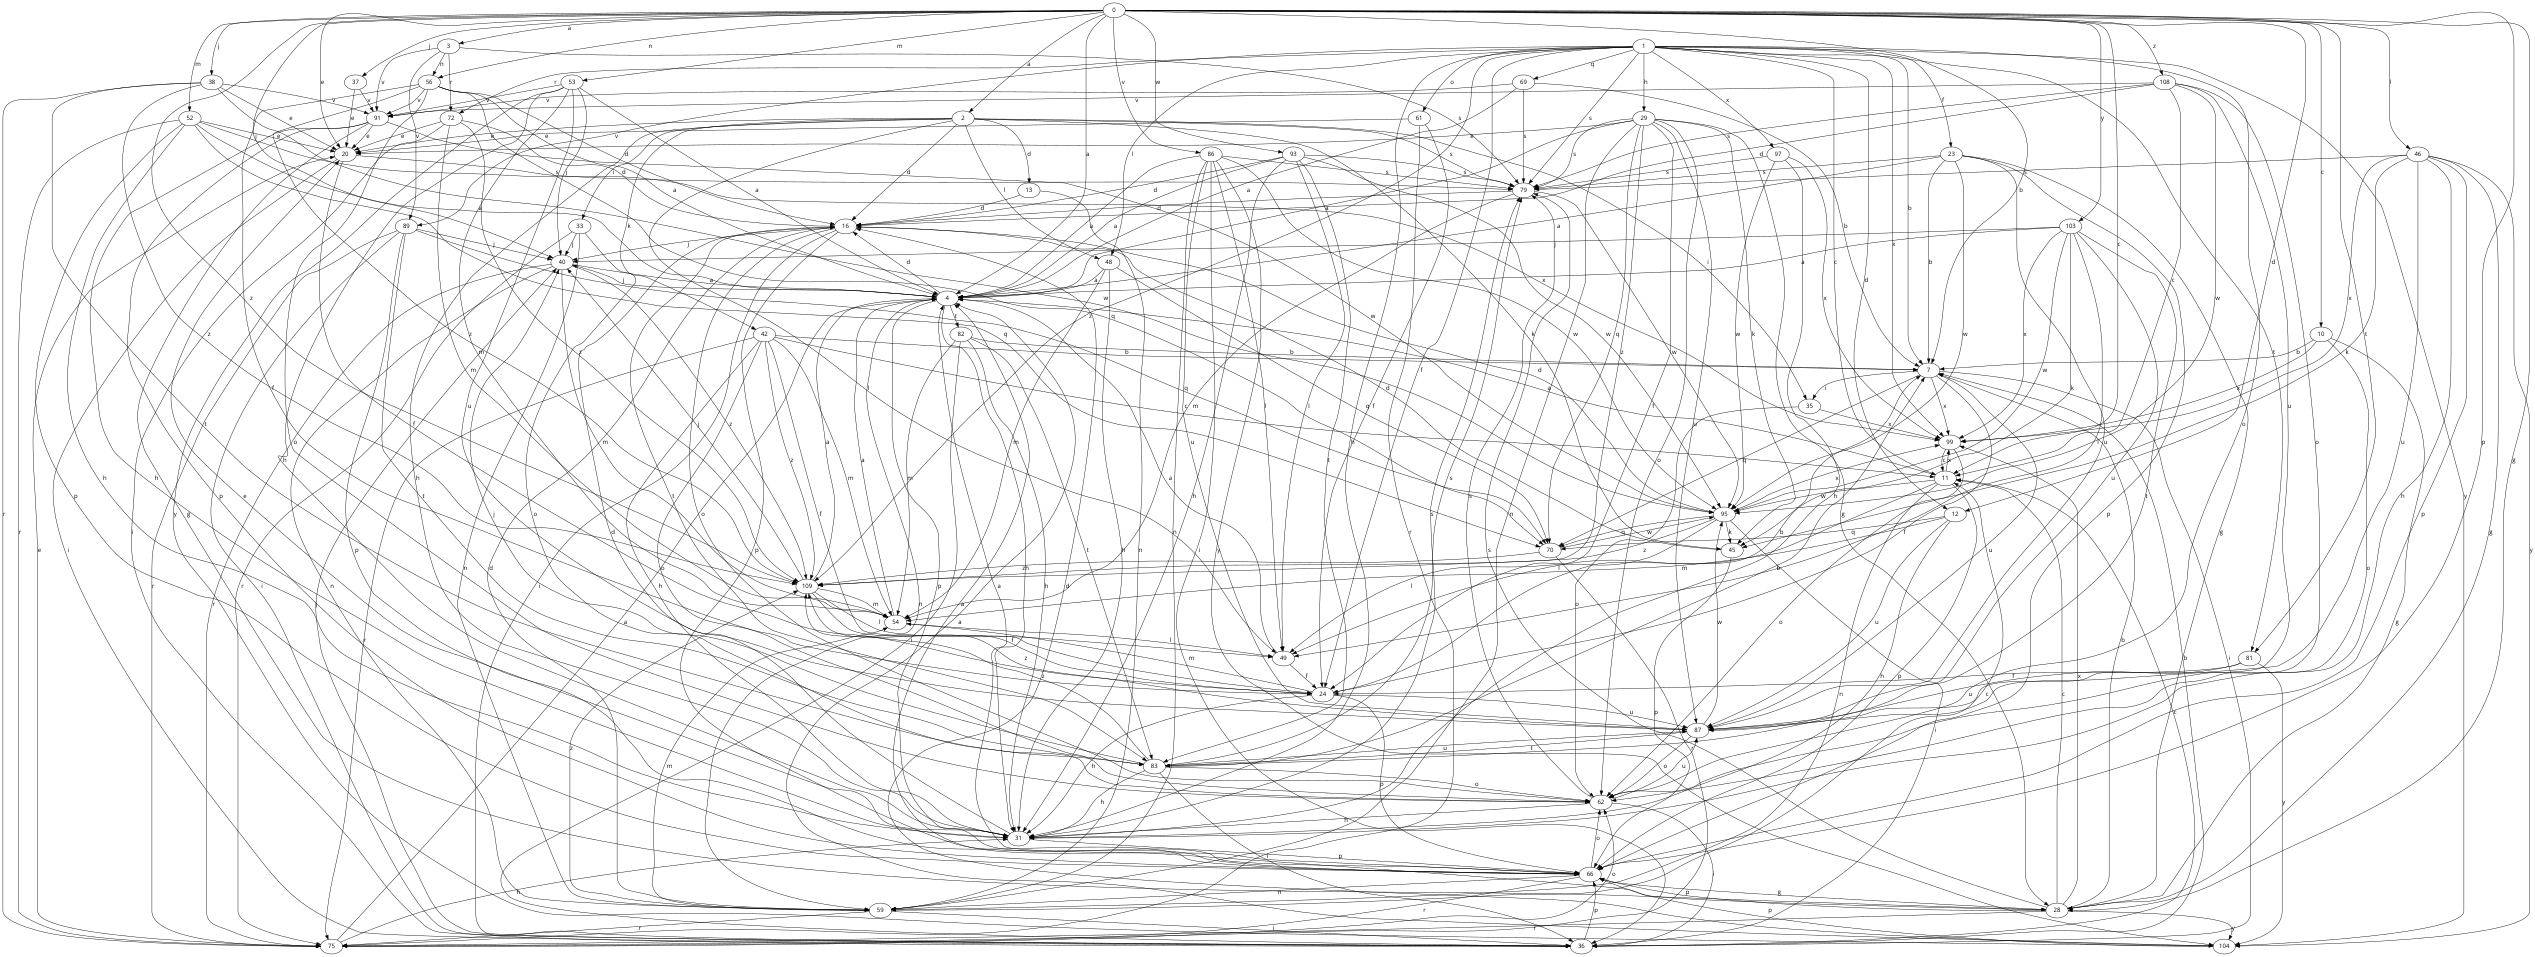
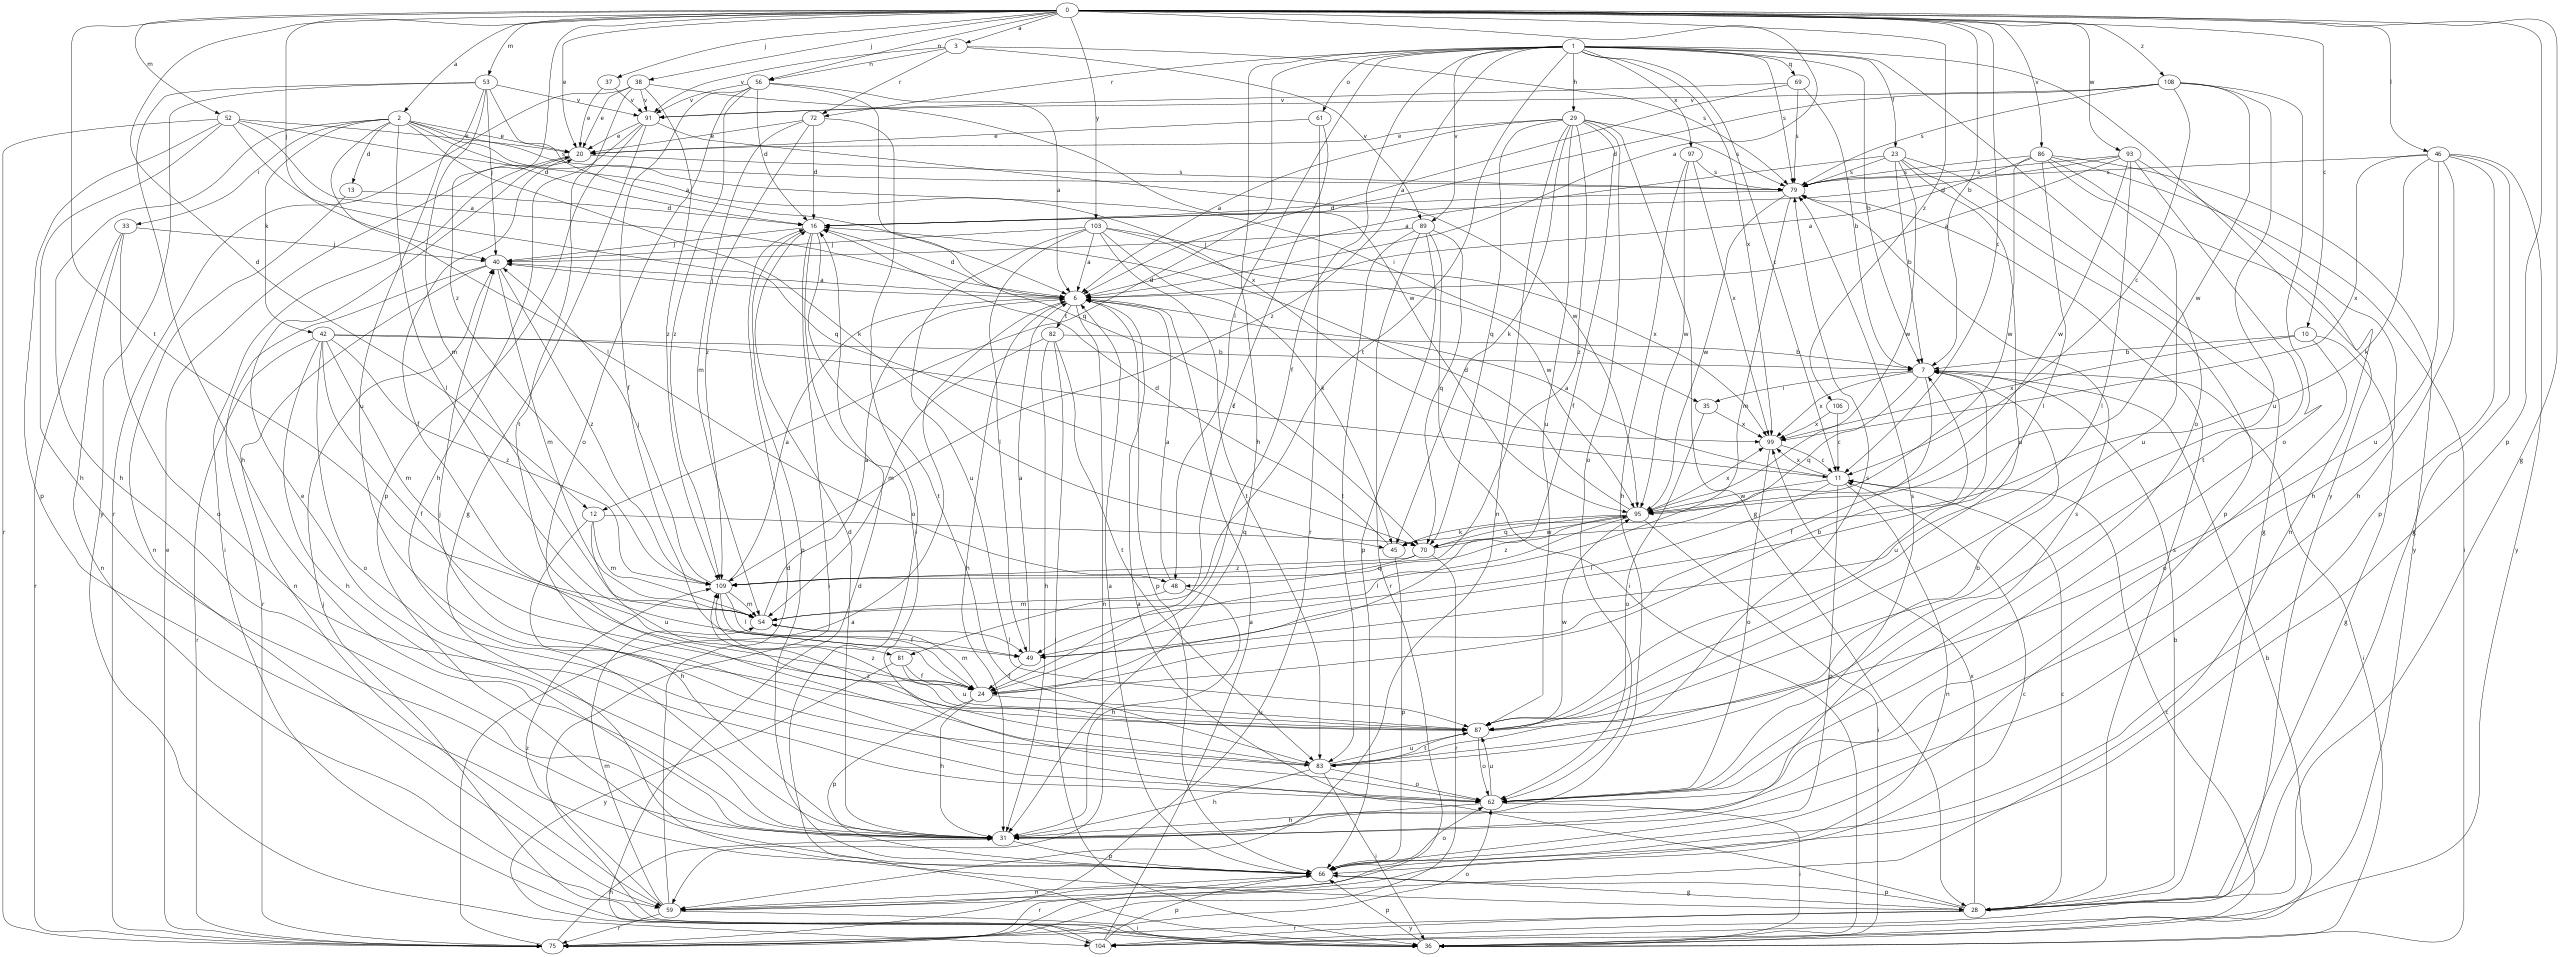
node "4": label "4" -> "6"
edge "48" -> "70": reversed
node "106": added
